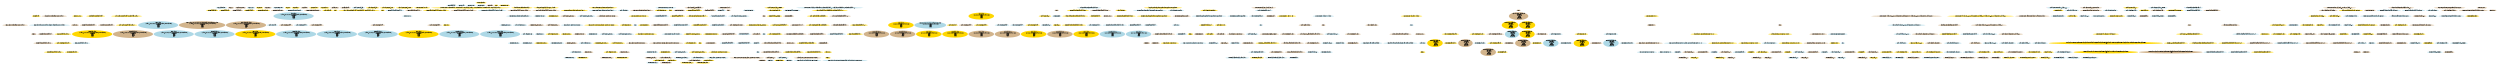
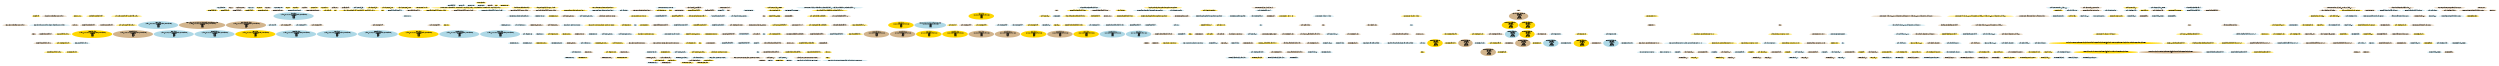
node "(IDENTIFIER,STA_NULLFUNC,sta->timeout_next = STA_NULLFUNC)": fillcolor gold -> tan
